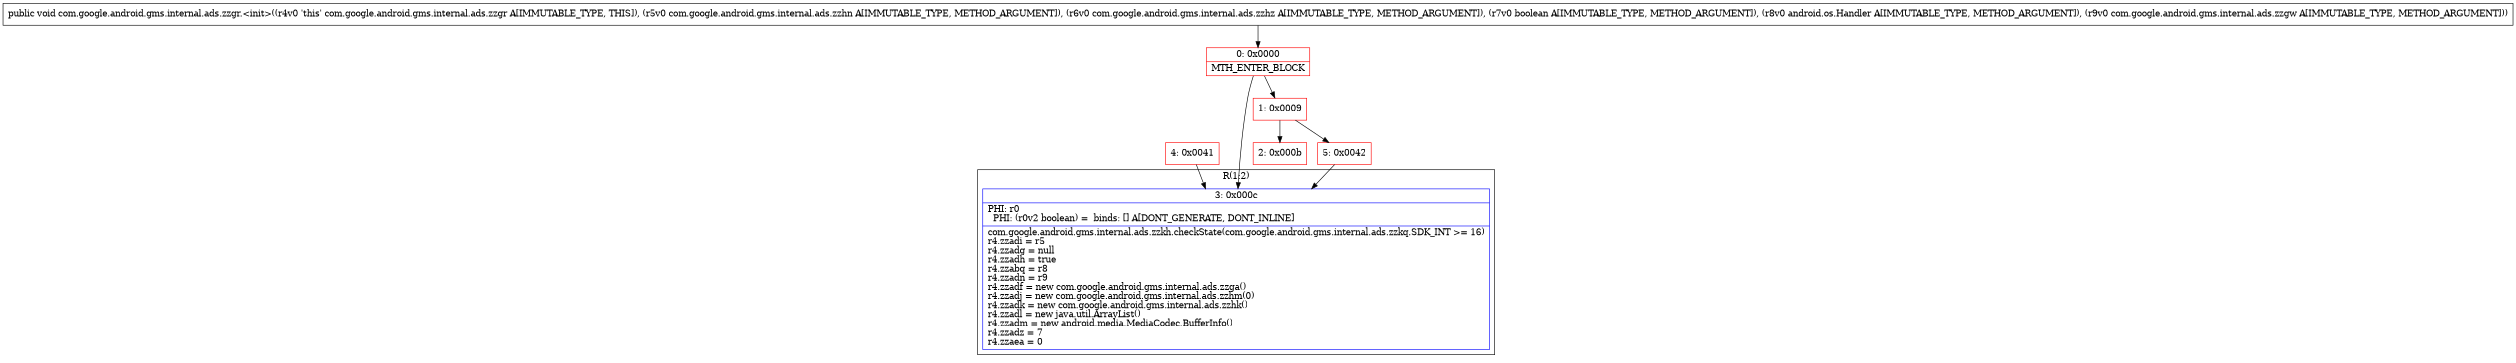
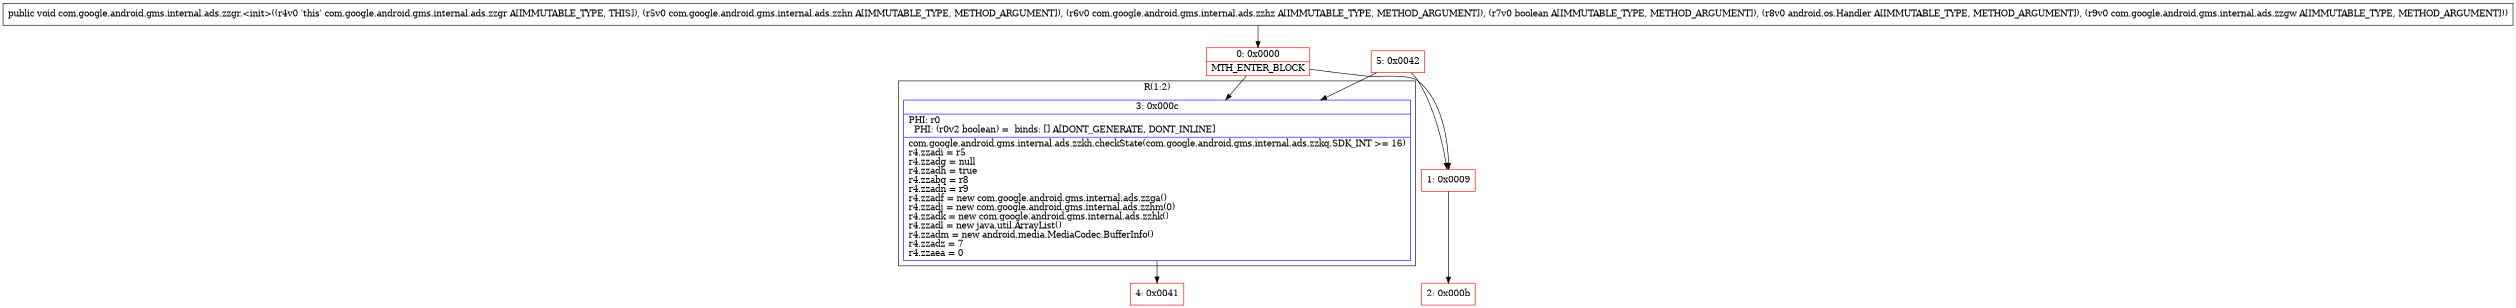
edge "1: 0x0009" -> "5: 0x0042": reversed
edge "4: 0x0041" -> "3: 0x000c": reversed
